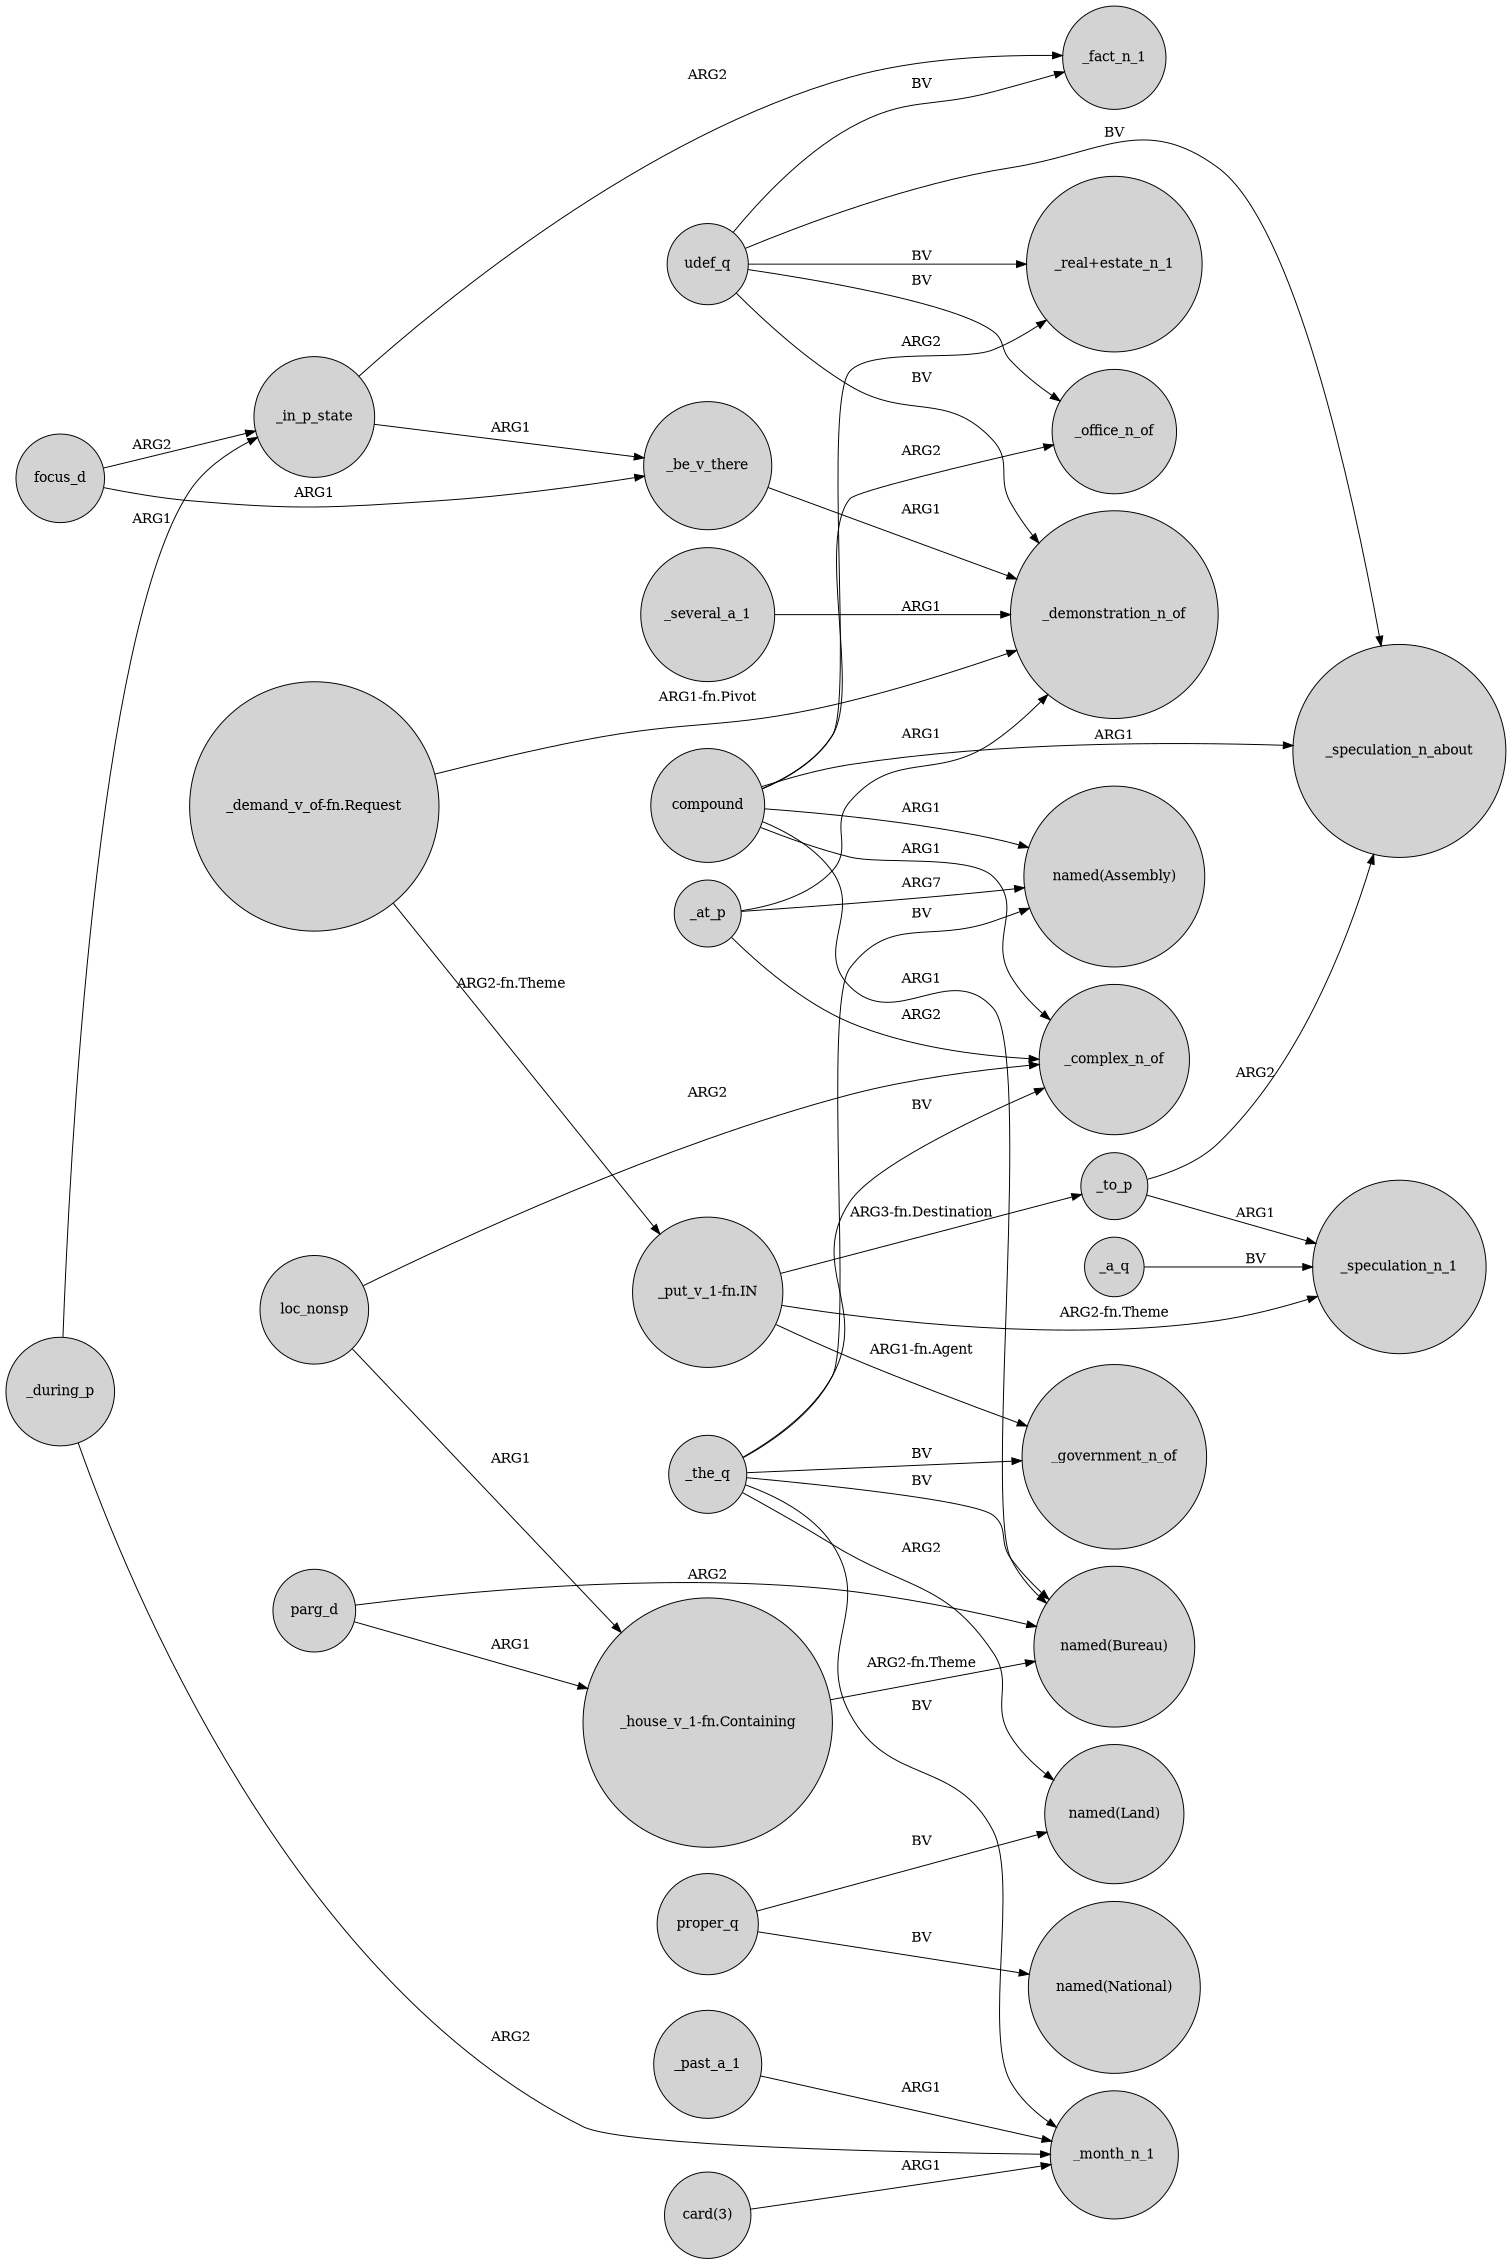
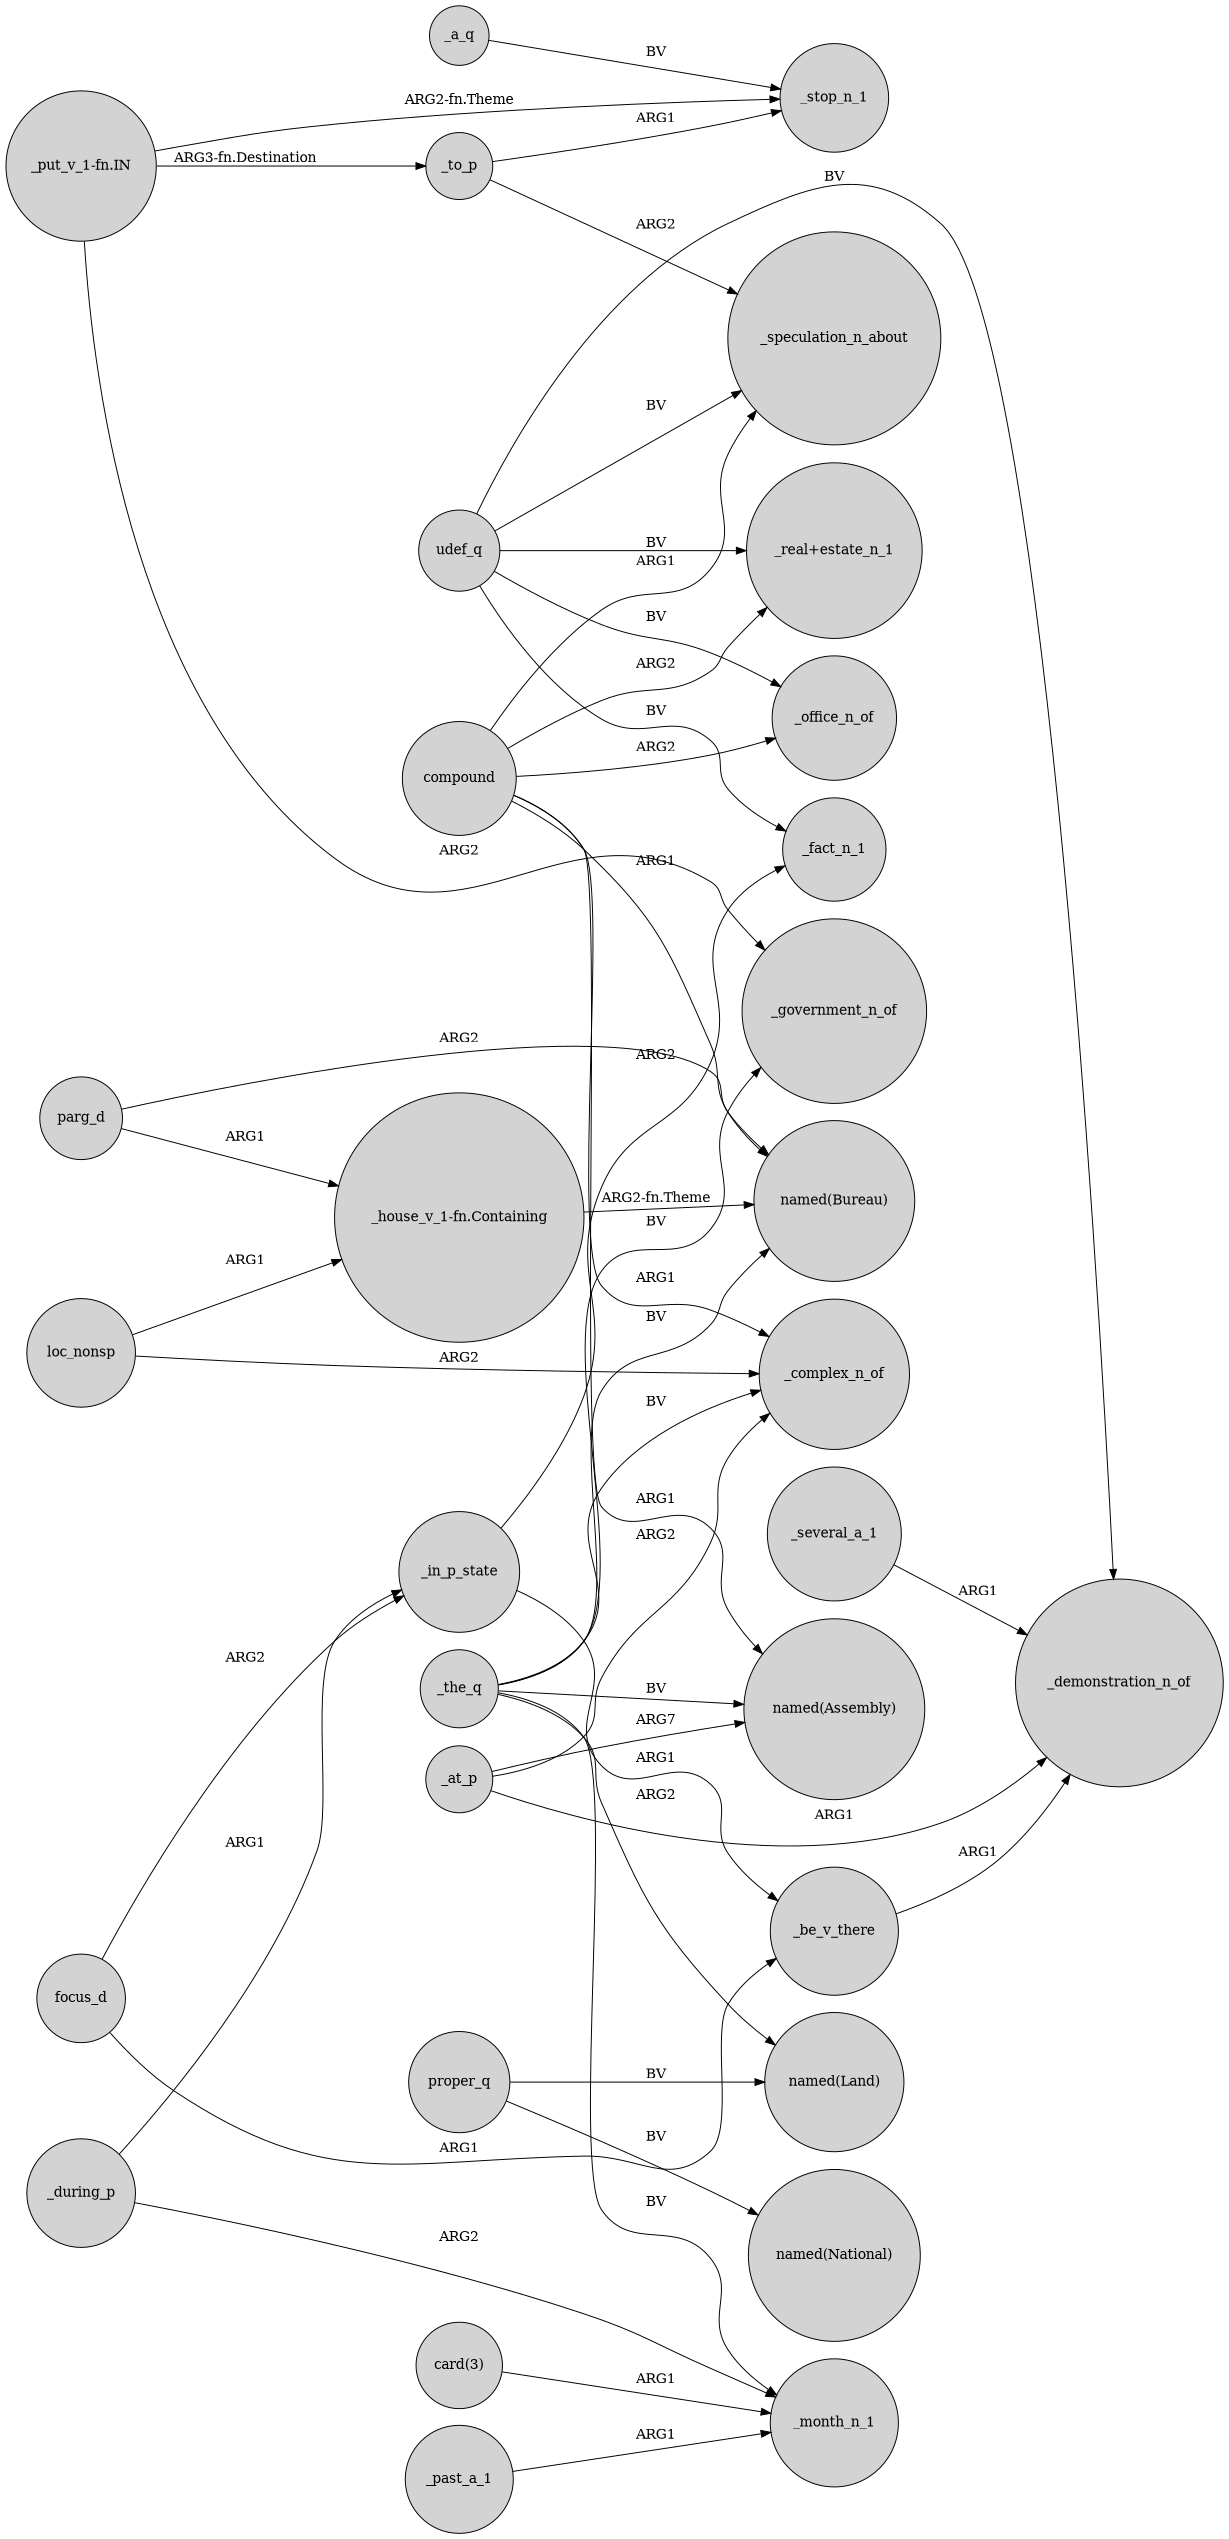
node "_demand_v_of-fn.Request": removed
node "_speculation_n_1": label "_speculation_n_1" -> "_stop_n_1"
edge "_put_v_1-fn.IN" -> "_government_n_of": label "ARG1-fn.Agent" -> "ARG2"
